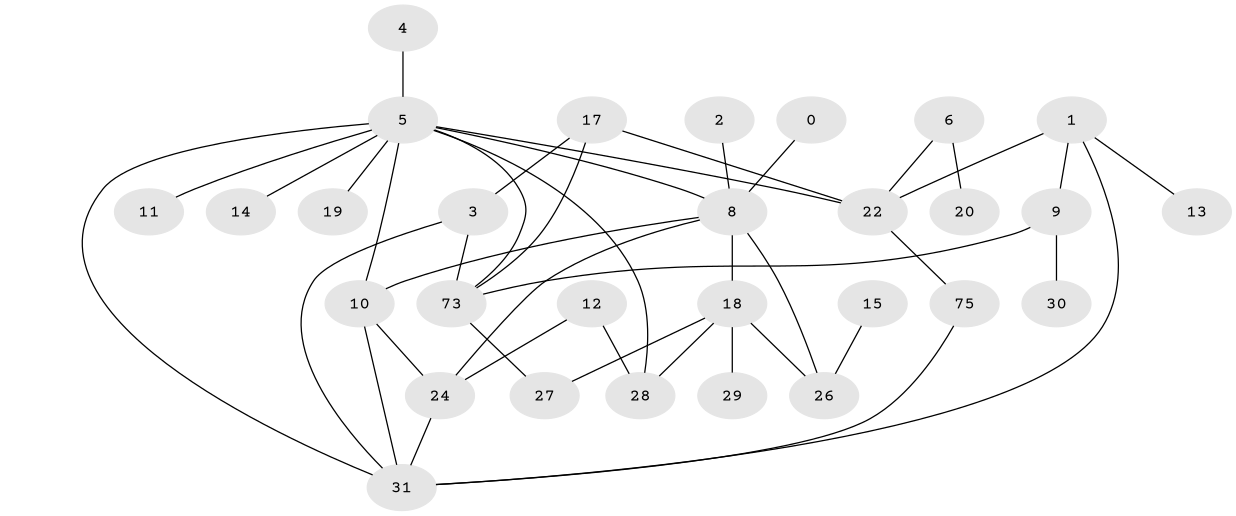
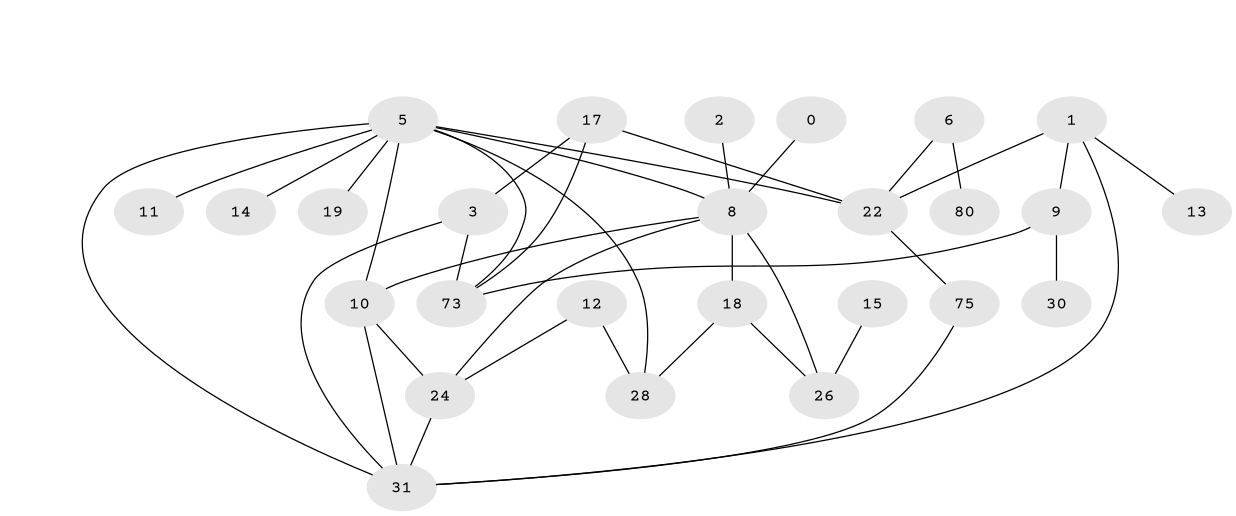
node "4": removed
node "20": label "20" -> "80"
node "27": removed
node "29": removed
